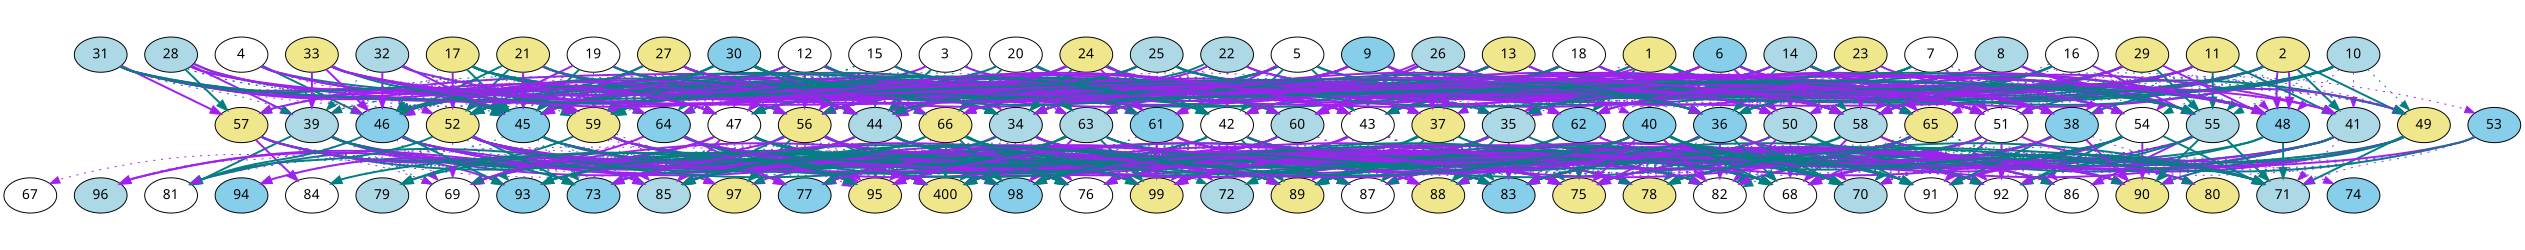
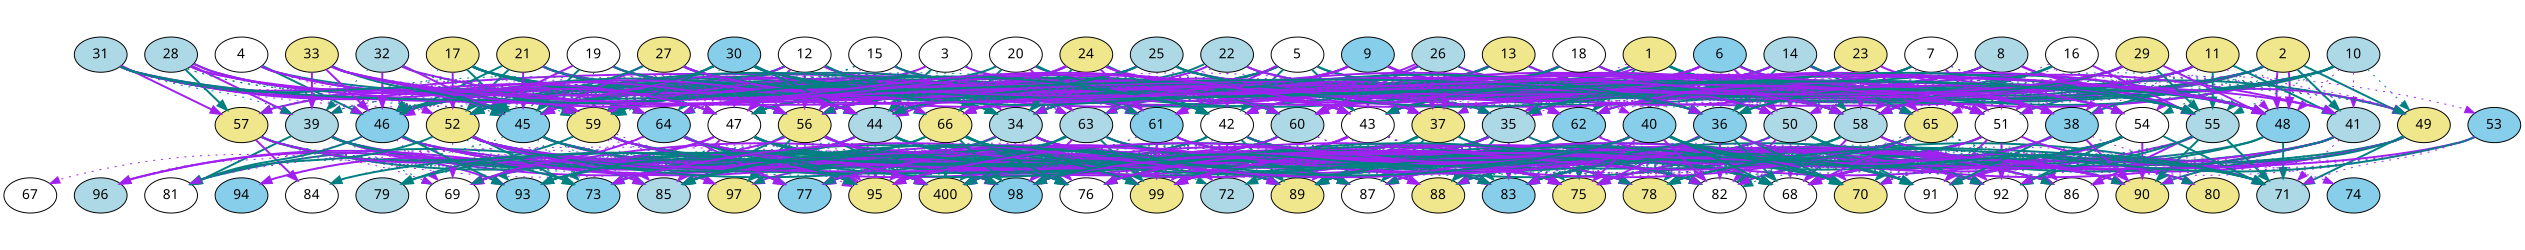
edge "20" -> "63": color teal -> purple
edge "17" -> "56": style dotted -> bold
edge "14" -> "34": color purple -> teal
node "70": fillcolor lightblue -> khaki
